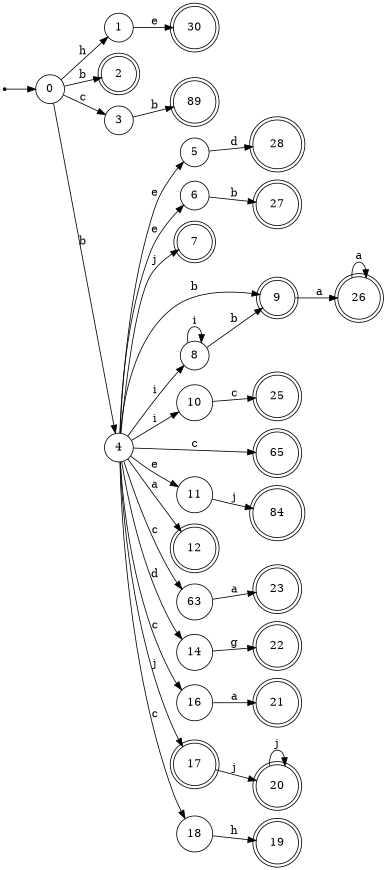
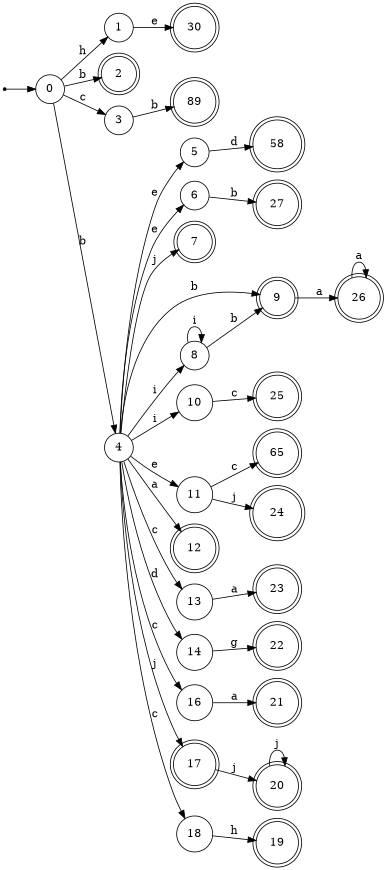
node "28": label "28" -> "58"
edge "4" -> "65": now "11" -> "65"
node "84": label "84" -> "24"
node "63": label "63" -> "13"
